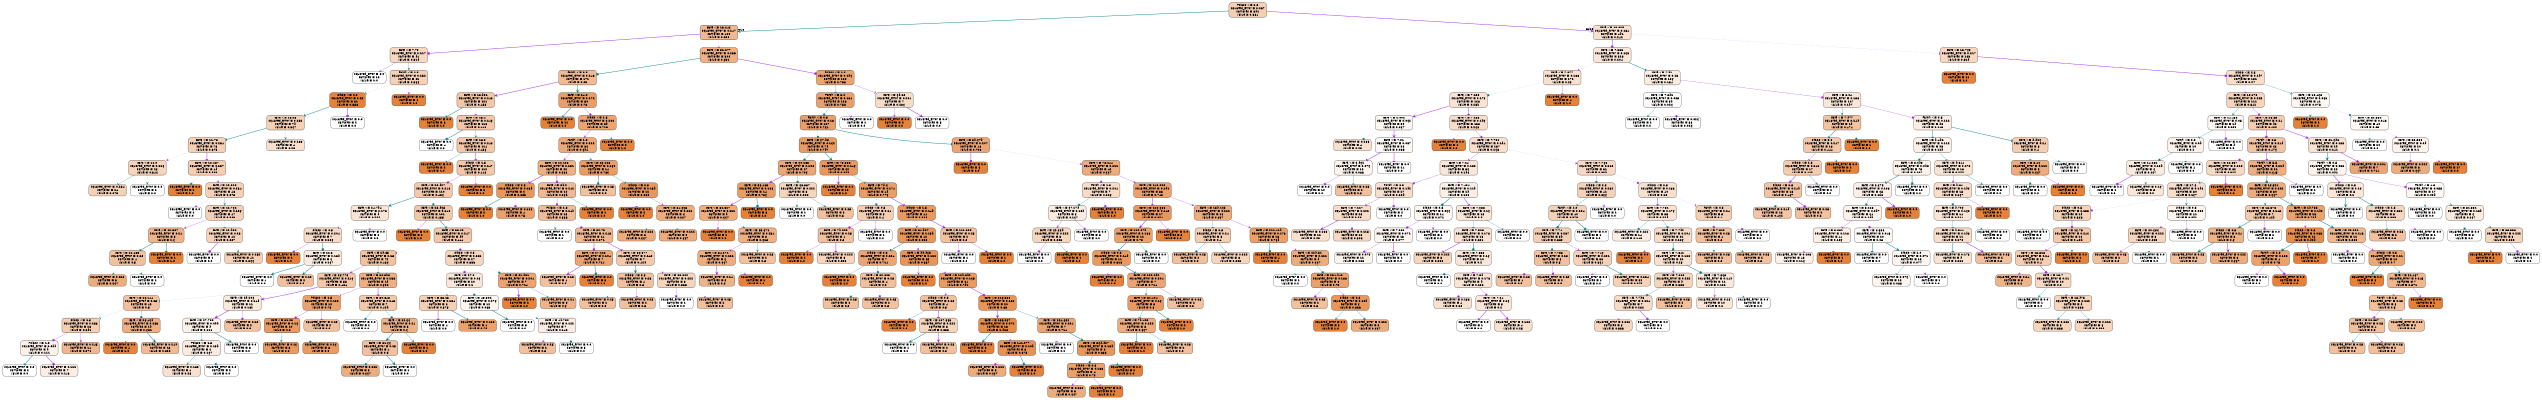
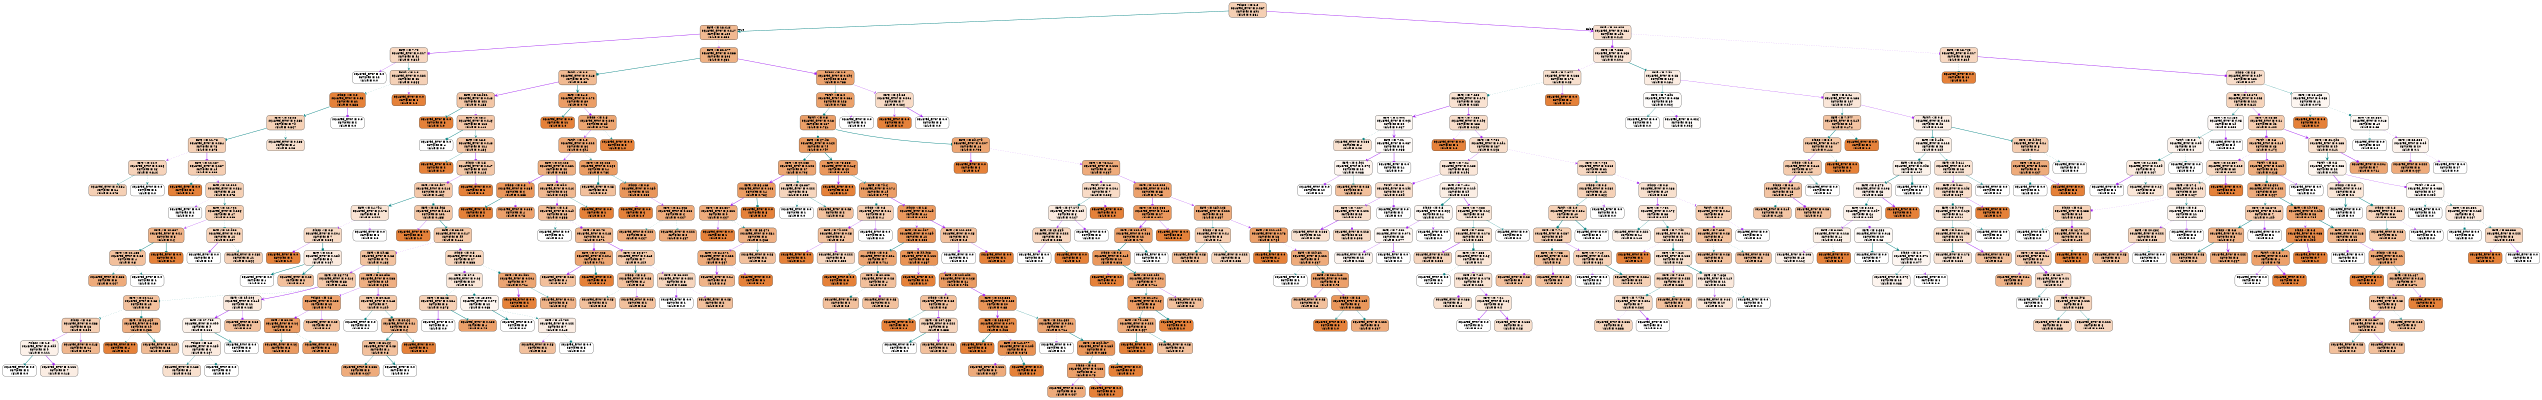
node "squared_error = 0.0 samples = 17 value = 0.0": fillcolor #e58139 -> #ffffff
